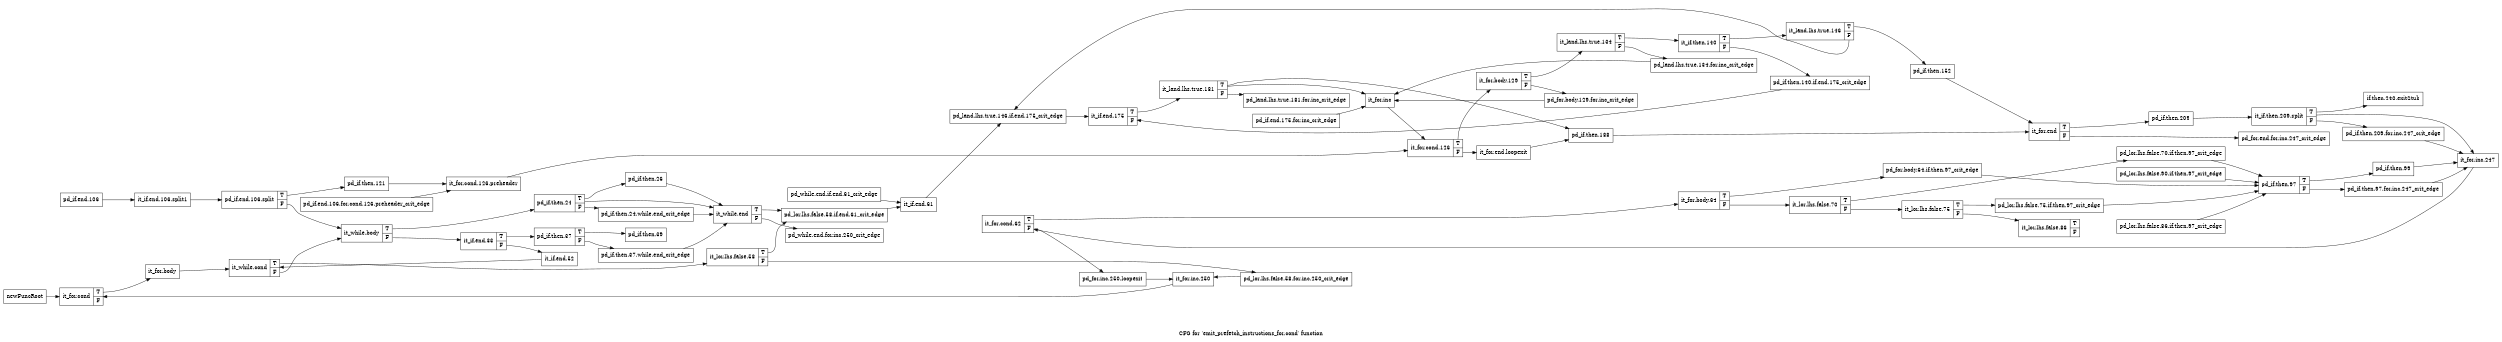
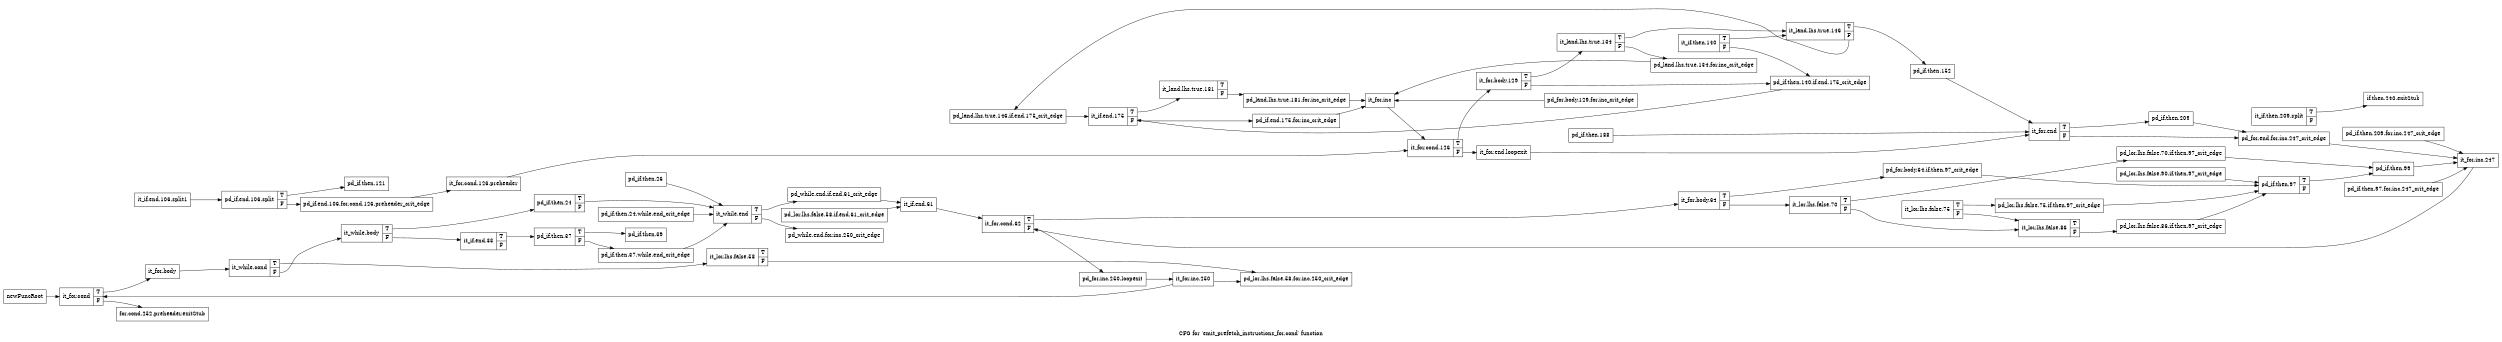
edge "it_land.lhs.true.134" -> "it_if.then.140": now "it_land.lhs.true.134" -> "it_land.lhs.true.146"
edge "it_land.lhs.true.181" -> "it_for.inc": now "pd_land.lhs.true.181.for.inc_crit_edge" -> "it_for.inc"
edge "it_land.lhs.true.181" -> "pd_if.then.188": removed
edge "it_for.body.129" -> "pd_for.body.129.for.inc_crit_edge": now "it_for.body.129" -> "pd_if.then.140.if.end.175_crit_edge"
edge "it_if.then.209.split" -> "it_for.inc.247": now "pd_for.end.for.inc.247_crit_edge" -> "it_for.inc.247"
edge "pd_if.then.209" -> "it_if.then.209.split": now "pd_if.then.209" -> "pd_for.end.for.inc.247_crit_edge"
edge "it_if.end.175" -> "pd_if.end.175.for.inc_crit_edge": added
edge "it_if.then.209.split" -> "pd_if.then.209.for.inc.247_crit_edge": removed
edge "it_for.end.loopexit" -> "pd_if.then.188": now "it_for.end.loopexit" -> "it_for.end"
edge "it_if.end.61" -> "pd_land.lhs.true.146.if.end.175_crit_edge": now "it_if.end.61" -> "it_for.cond.62"
edge "pd_lor.lhs.false.70.if.then.97_crit_edge" -> "pd_if.then.97": now "pd_lor.lhs.false.70.if.then.97_crit_edge" -> "pd_if.then.99"
edge "pd_if.then.121" -> "it_for.cond.126.preheader": removed
edge "pd_if.then.97" -> "pd_if.then.97.for.inc.247_crit_edge": removed
edge "pd_if.then.24" -> "pd_if.then.26": removed
node "pd_if.end.106": removed
edge "pd_if.then.24" -> "pd_if.then.24.while.end_crit_edge": removed
edge "it_while.end" -> "pd_lor.lhs.false.58.if.end.61_crit_edge": now "it_while.end" -> "pd_while.end.if.end.61_crit_edge"
edge "it_lor.lhs.false.70" -> "it_lor.lhs.false.75": now "it_lor.lhs.false.70" -> "it_lor.lhs.false.86"
edge "pd_if.end.106.split" -> "it_while.body": now "pd_if.end.106.split" -> "pd_if.end.106.for.cond.126.preheader_crit_edge"
edge "it_lor.lhs.false.86" -> "pd_lor.lhs.false.86.if.then.97_crit_edge": added
edge "it_lor.lhs.false.58" -> "pd_lor.lhs.false.58.if.end.61_crit_edge": removed
node "it_if.end.52": removed
edge "pd_lor.lhs.false.58.for.inc.250_crit_edge" -> "it_for.inc.250": reversed
node "for.cond.252.preheader.exitStub": added
